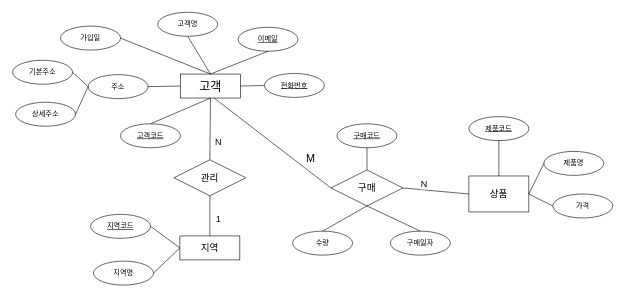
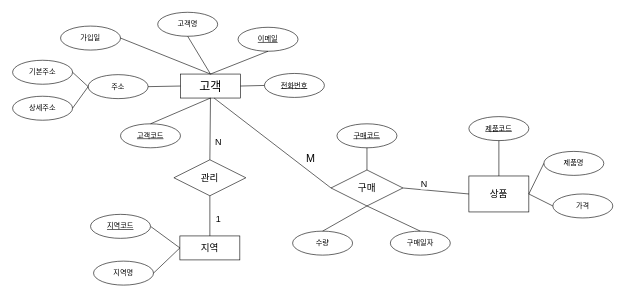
node "상세주소": moved (45, 114) -> (42, 108)
